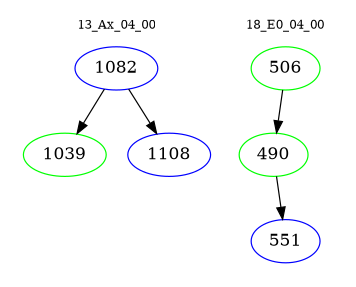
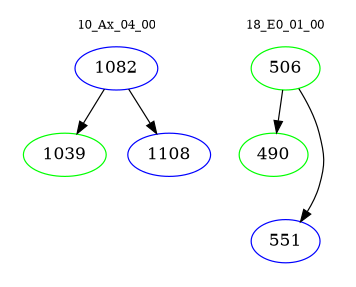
cluster "13_Ax_04_00": label "13_Ax_04_00" -> "10_Ax_04_00"
cluster "18_E0_04_00": label "18_E0_04_00" -> "18_E0_01_00"
edge "490" -> "551": now "506" -> "551"
